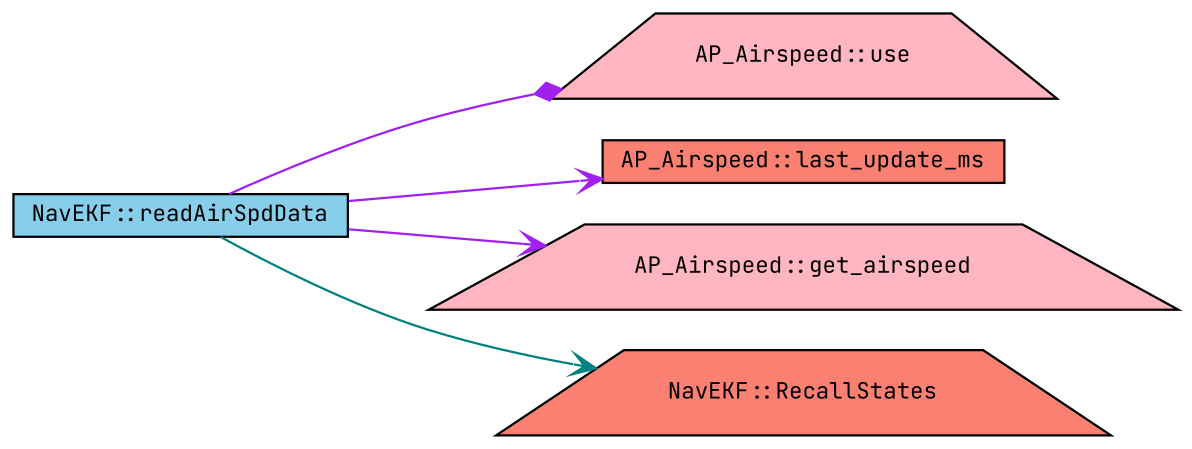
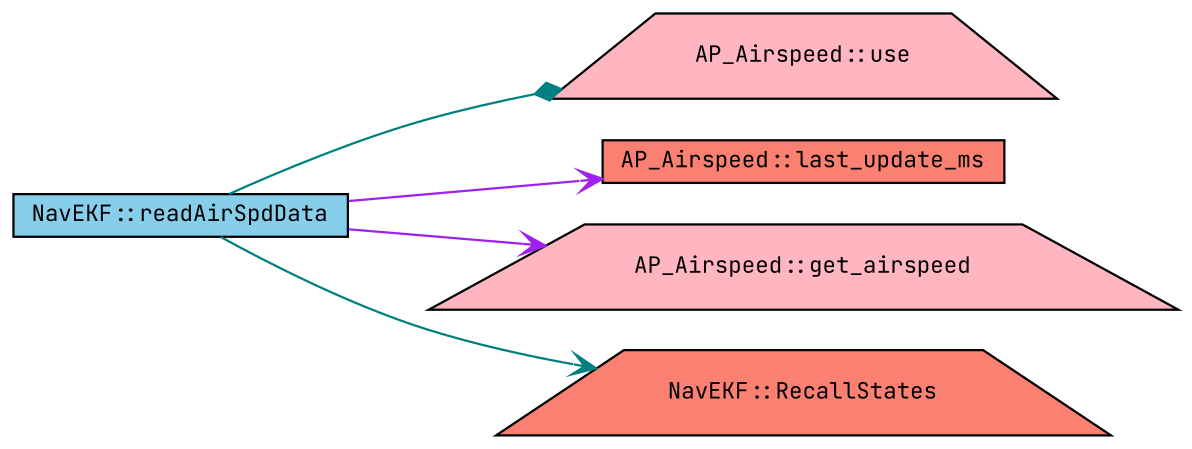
edge "NavEKF::readAirSpdData" -> "AP_Airspeed::use": color purple -> teal
